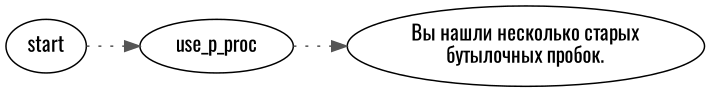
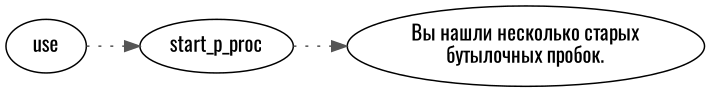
node "start": label "start" -> "use"
node "use_p_proc": label "use_p_proc" -> "start_p_proc"
